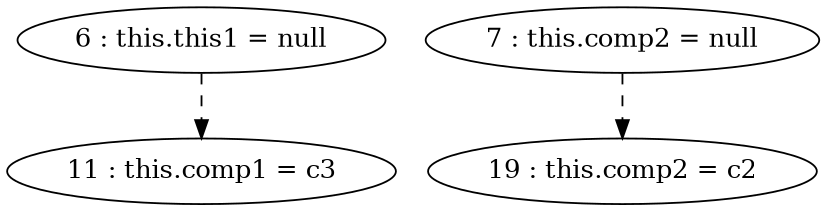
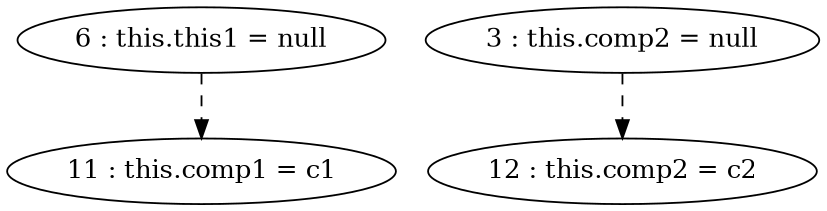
node "7 : this.comp2 = null": label "7 : this.comp2 = null" -> "3 : this.comp2 = null"
node "11 : this.comp1 = c3": label "11 : this.comp1 = c3" -> "11 : this.comp1 = c1"
node "19 : this.comp2 = c2": label "19 : this.comp2 = c2" -> "12 : this.comp2 = c2"
